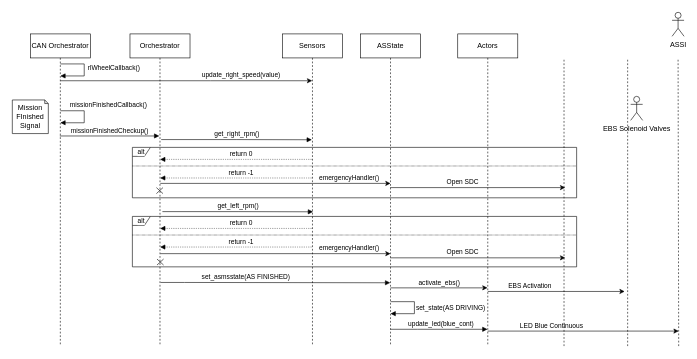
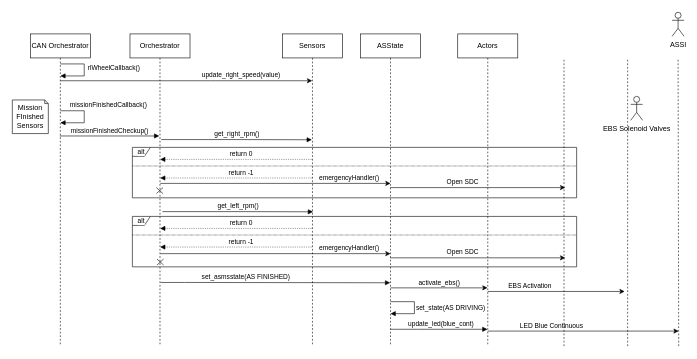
node "Mission FInished Signal": label "Mission FInished Signal" -> "Mission FInished Sensors"
